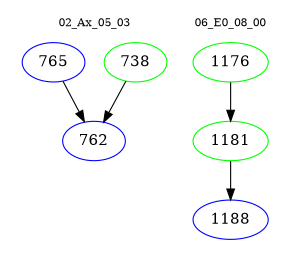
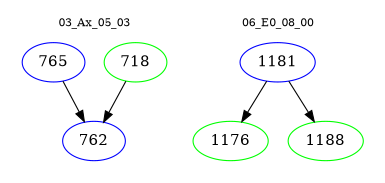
cluster "02_Ax_05_03": label "02_Ax_05_03" -> "03_Ax_05_03"
node "738": label "738" -> "718"
edge "1176" -> "1181": reversed
node "1181": color green -> blue
node "1188": color blue -> green
